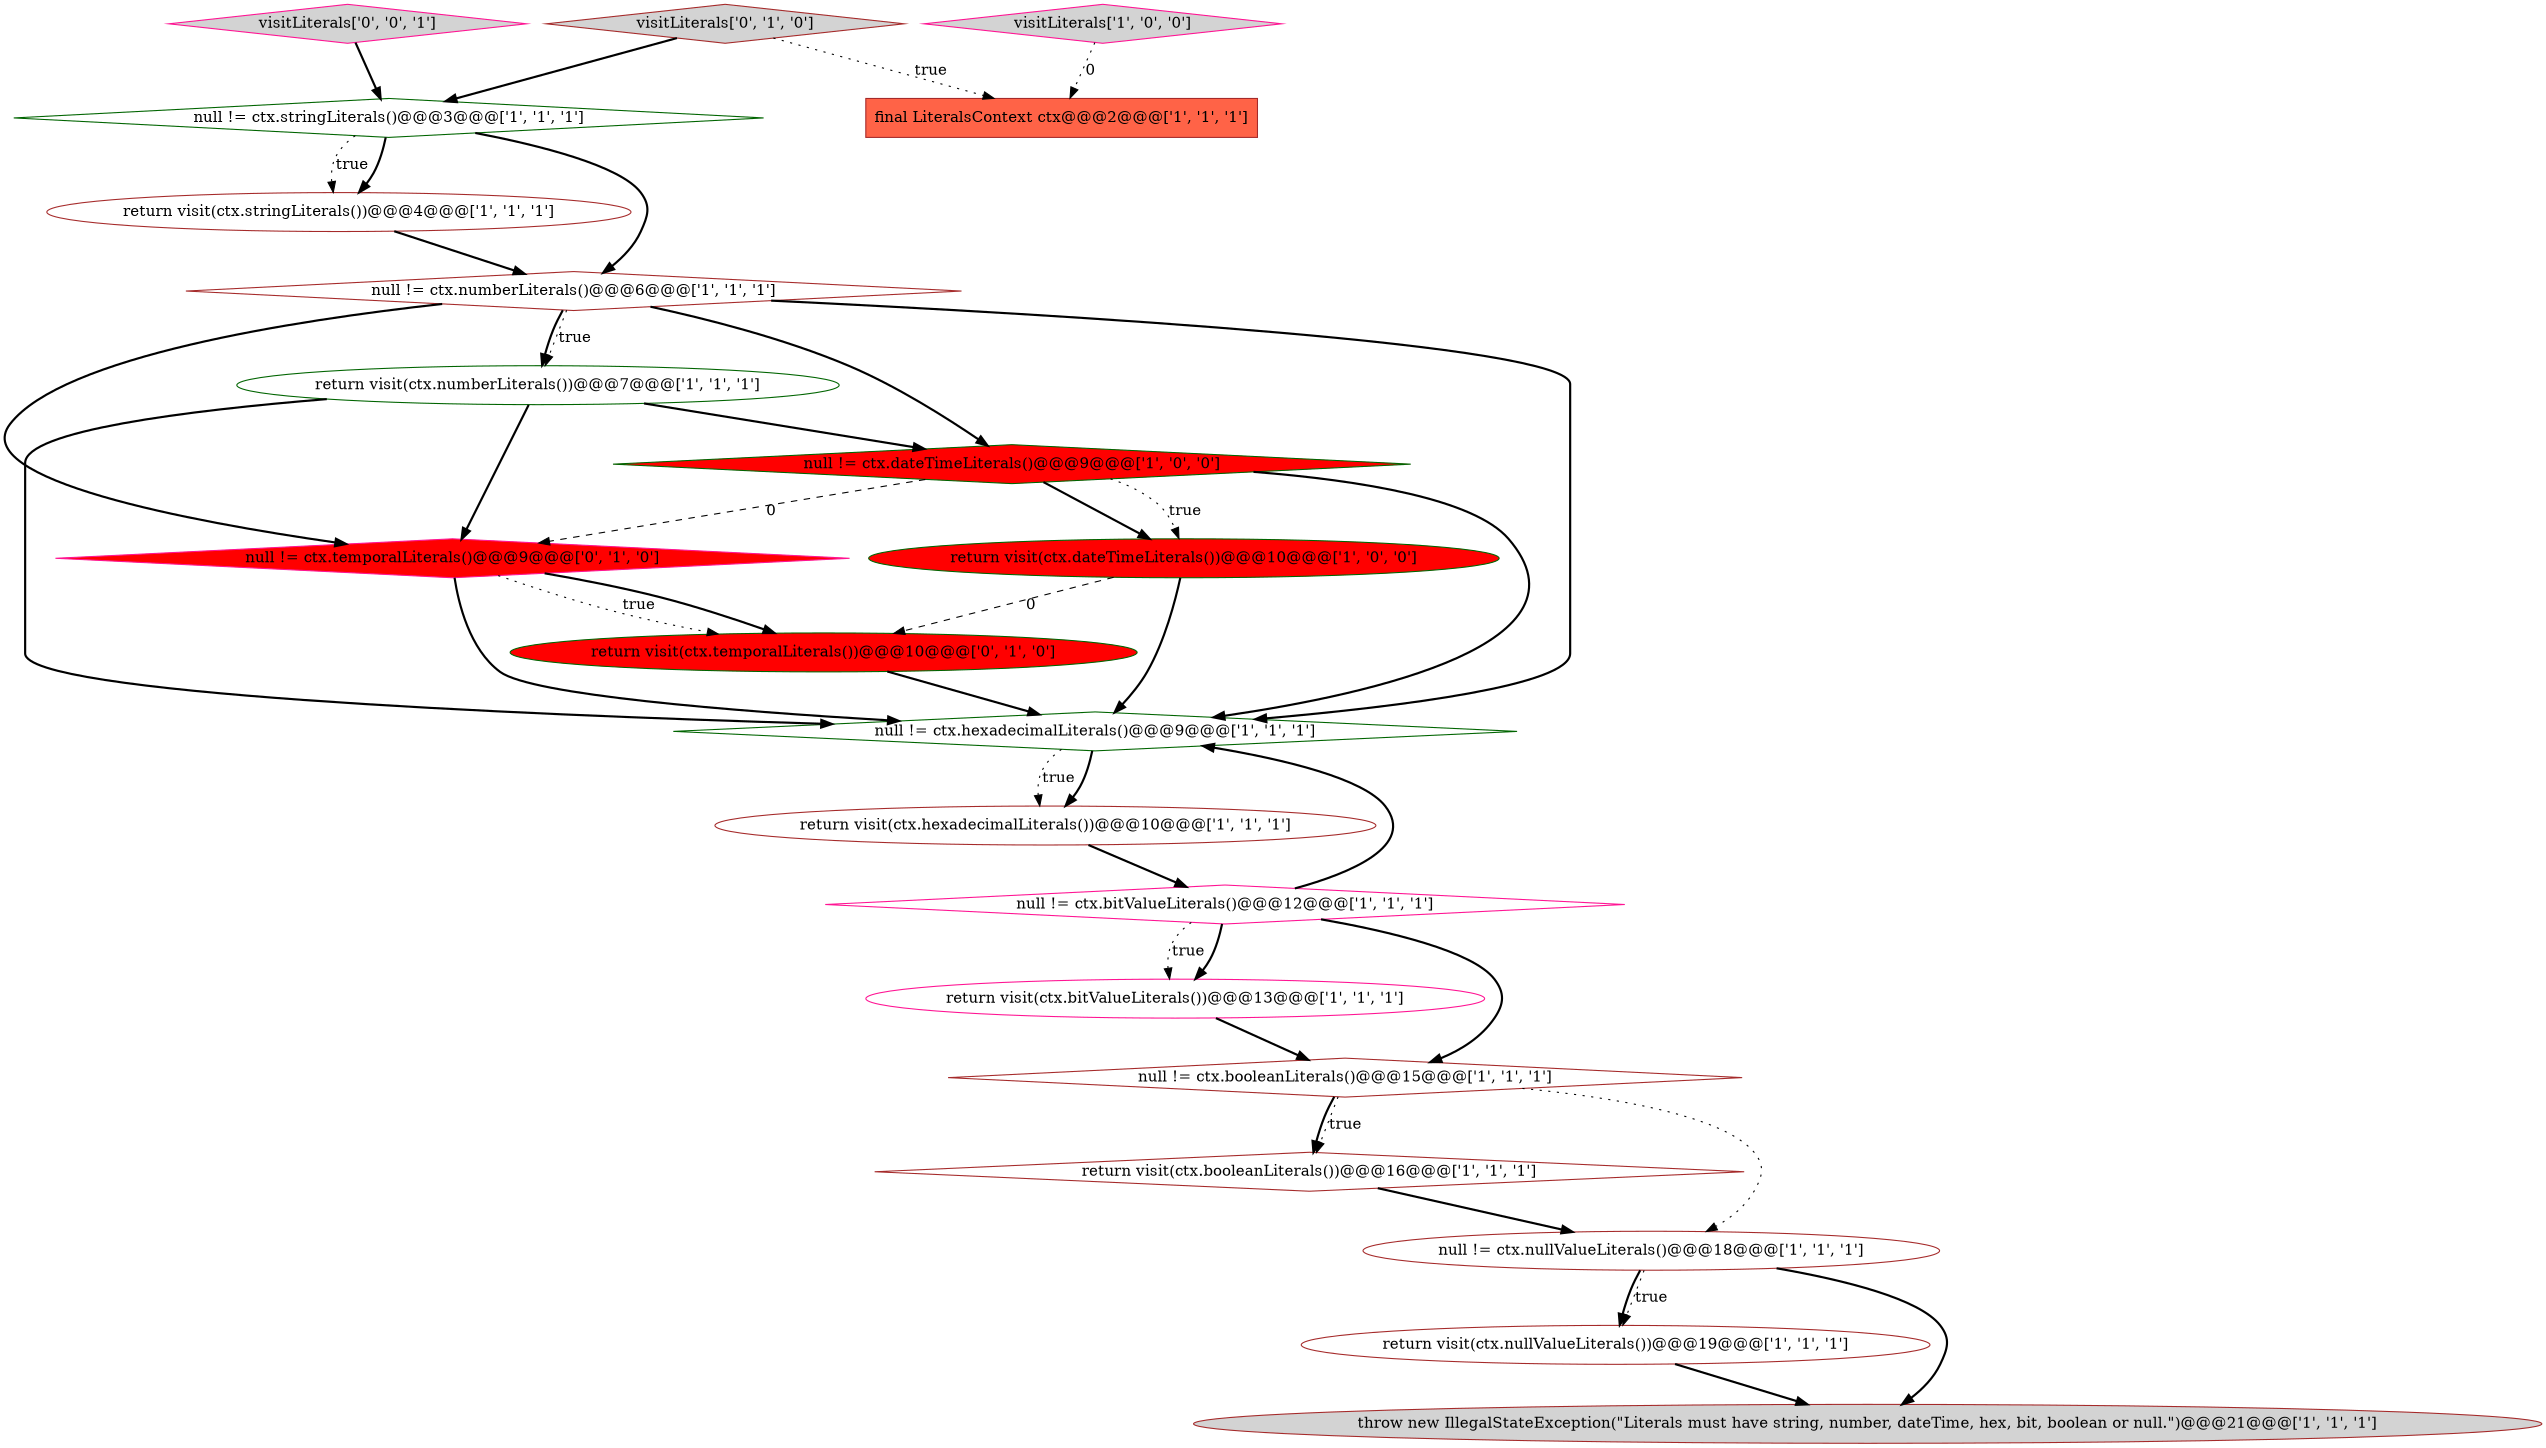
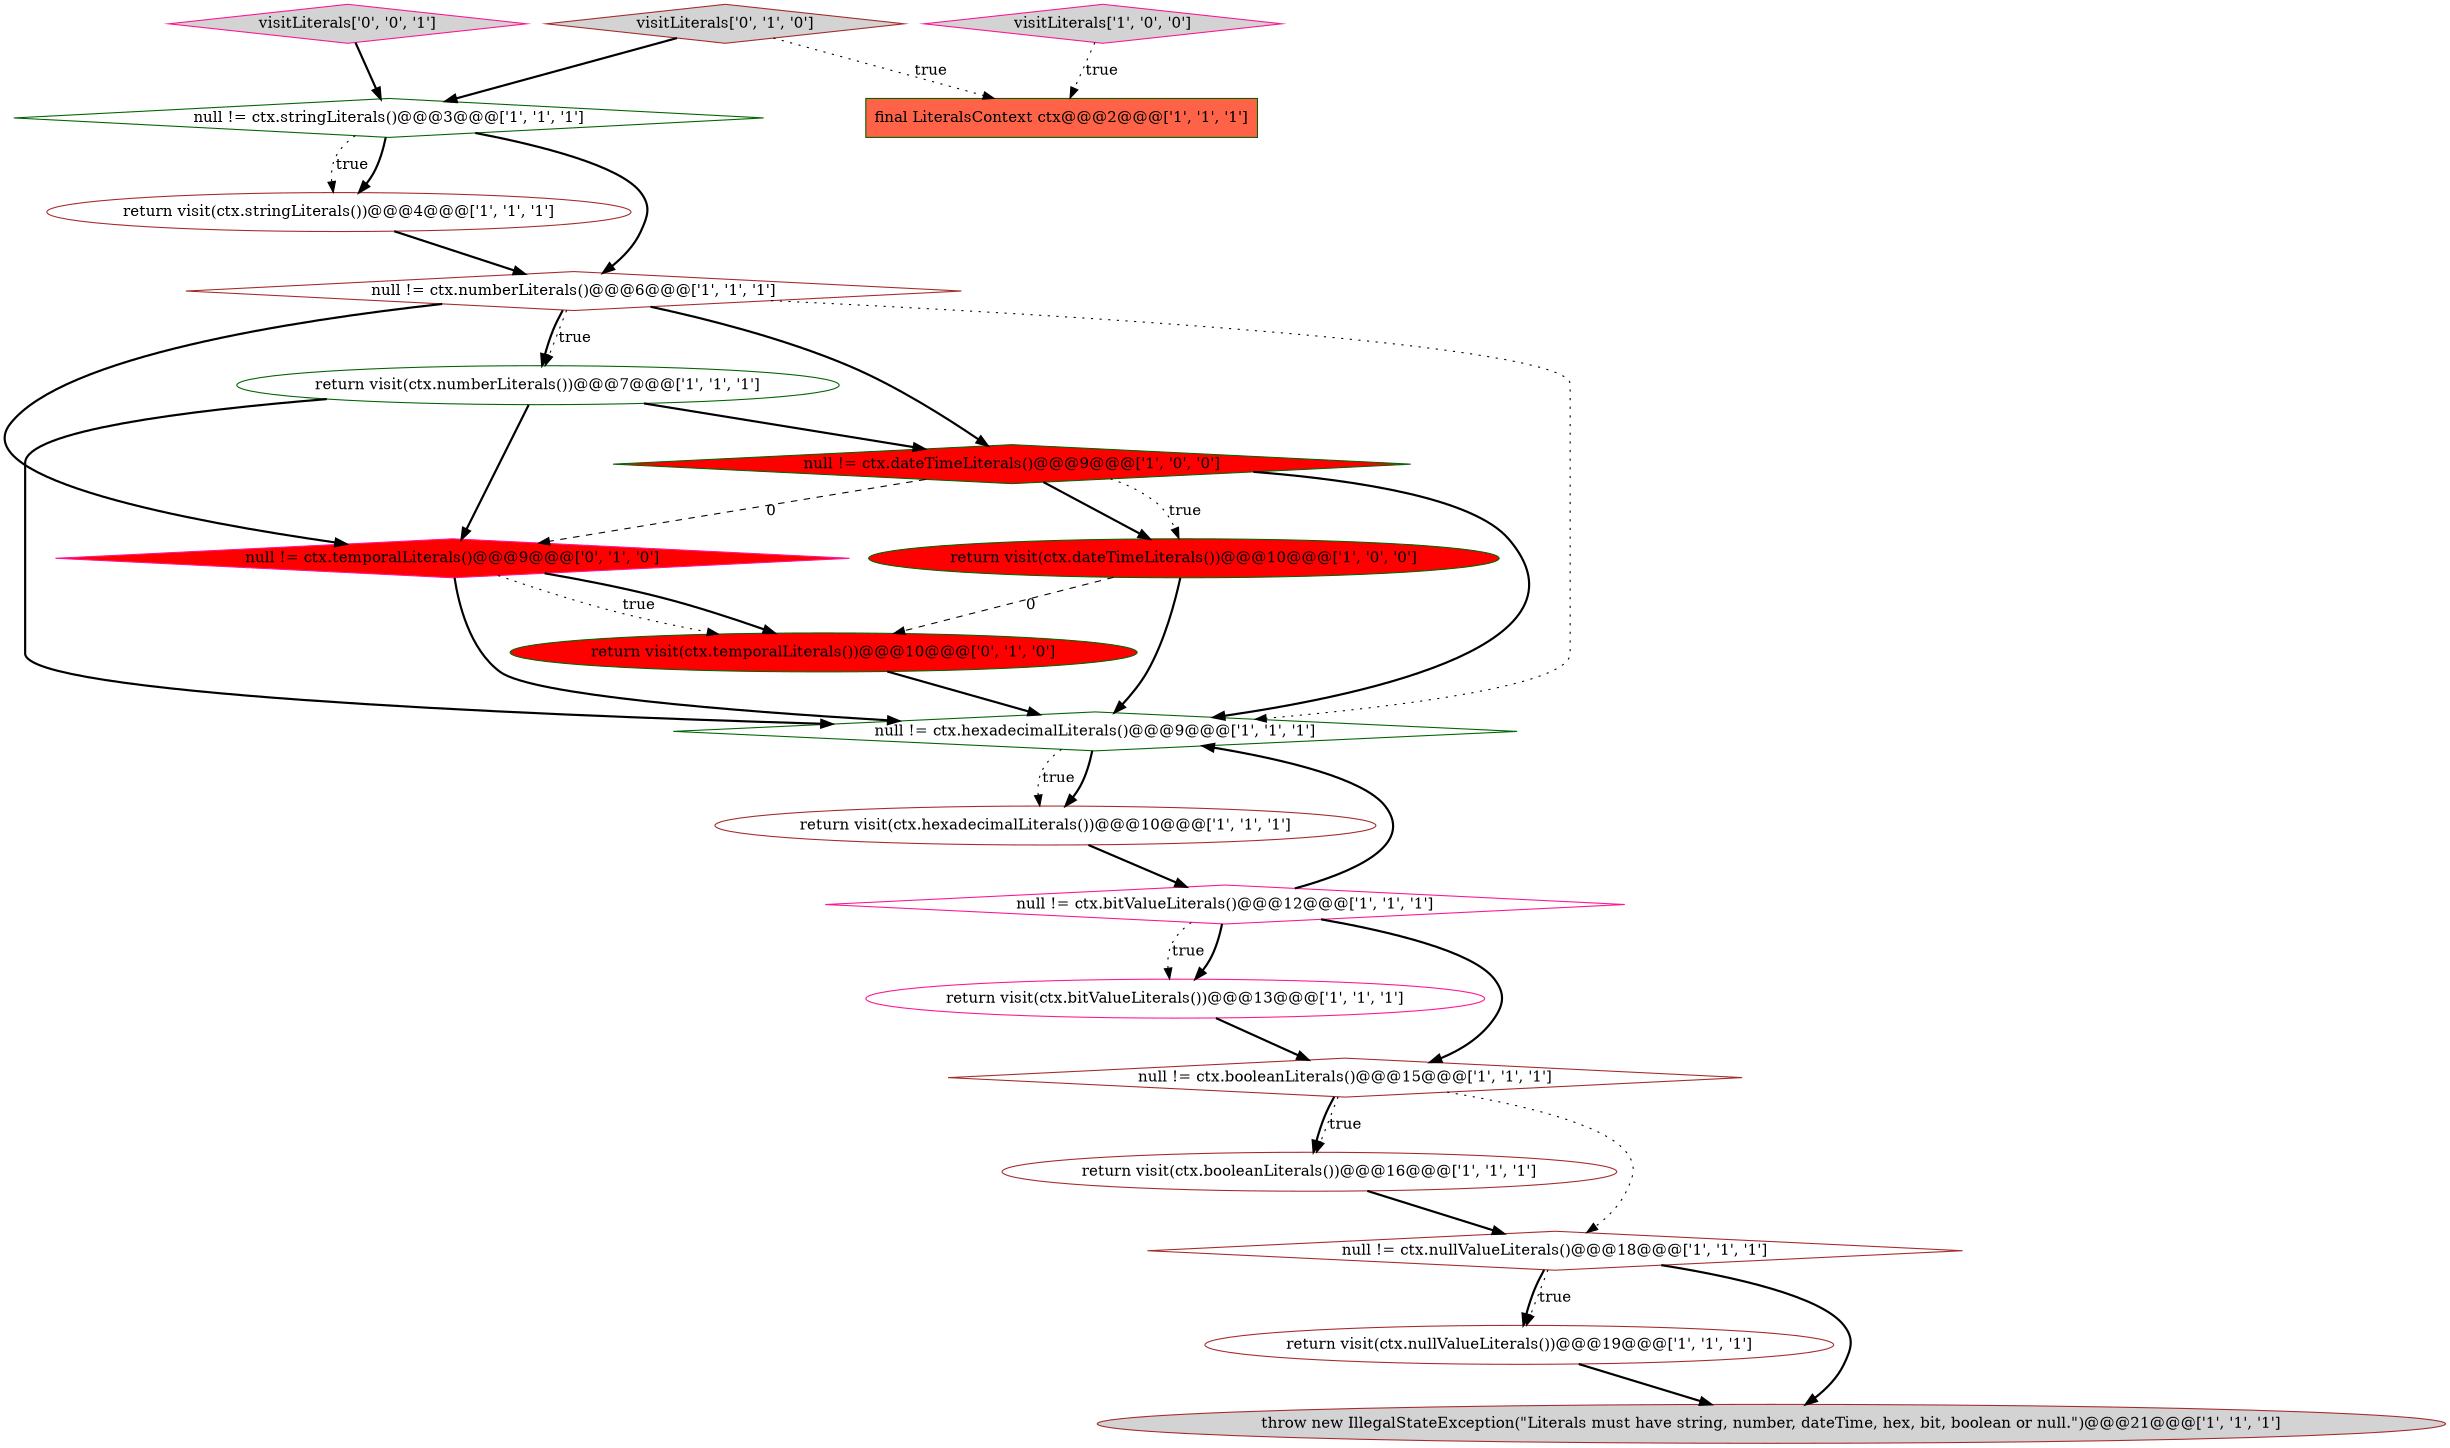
edge "visitLiterals['1', '0', '0']" -> "final LiteralsContext ctx@@@2@@@['1', '1', '1']": label "0" -> "true"
node "final LiteralsContext ctx@@@2@@@['1', '1', '1']": color brown -> darkgreen
edge "null != ctx.numberLiterals()@@@6@@@['1', '1', '1']" -> "null != ctx.hexadecimalLiterals()@@@9@@@['1', '1', '1']": style bold -> dotted
node "return visit(ctx.booleanLiterals())@@@16@@@['1', '1', '1']": shape diamond -> ellipse
node "null != ctx.nullValueLiterals()@@@18@@@['1', '1', '1']": shape ellipse -> diamond
